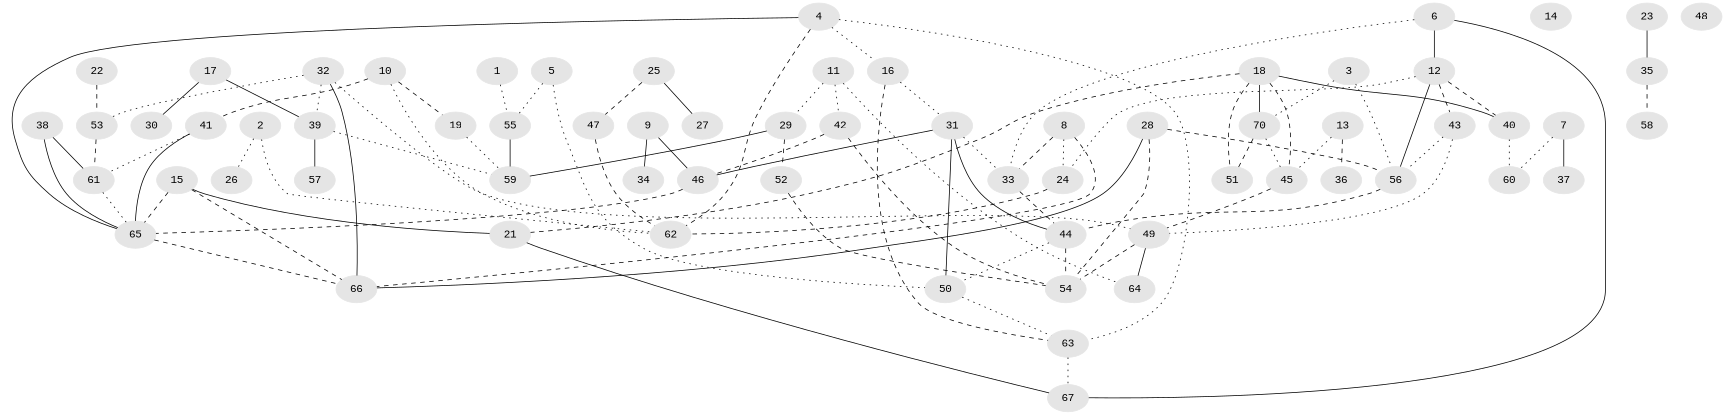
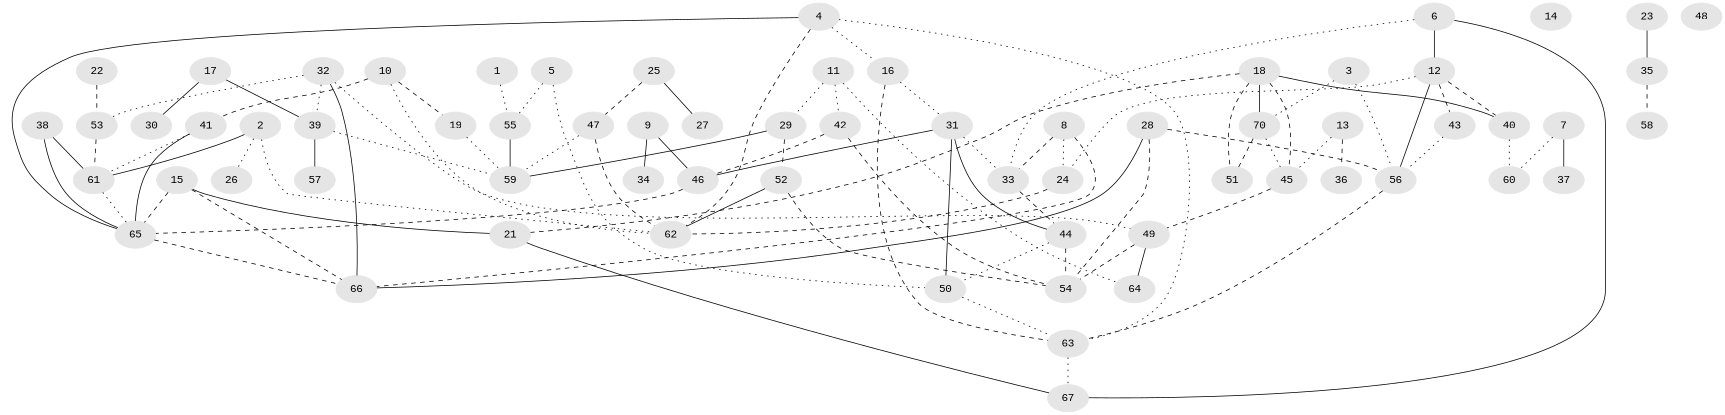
edge "47" -- "59": added
edge "2" -- "61": added
edge "52" -- "62": added
edge "56" -- "44": now "56" -- "63"
edge "43" -- "49": removed
